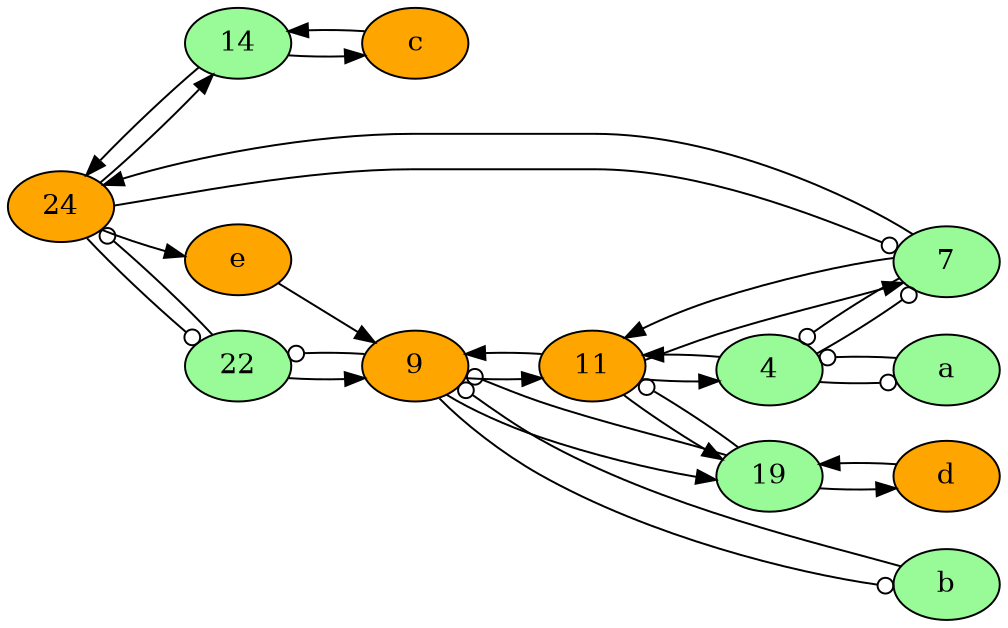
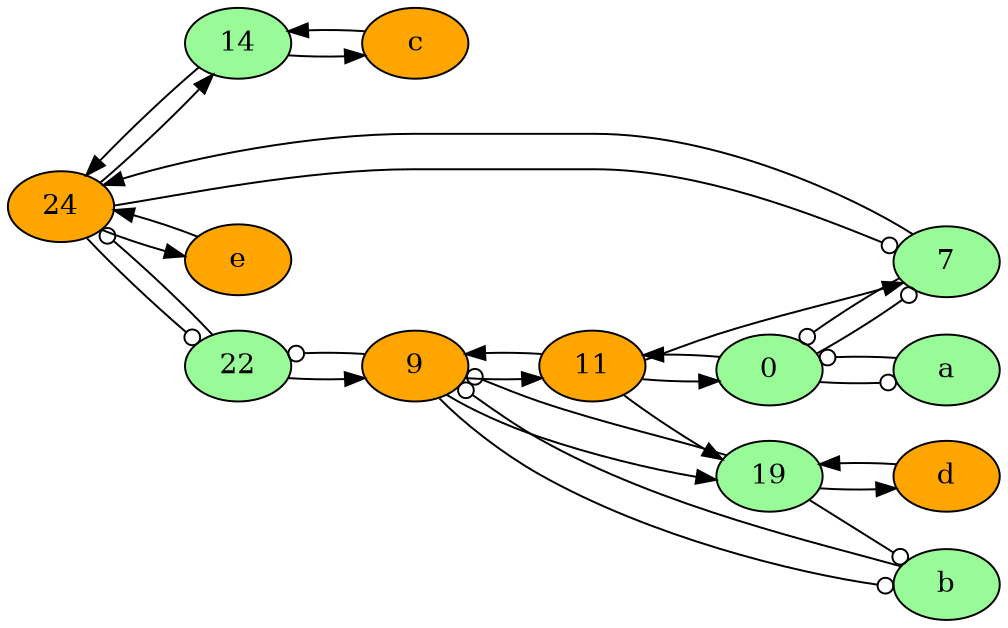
edge "7" -> "11": removed
edge "e" -> "9": now "e" -> "24"
node "4": label "4" -> "0"
edge "19" -> "11": now "19" -> "b"
